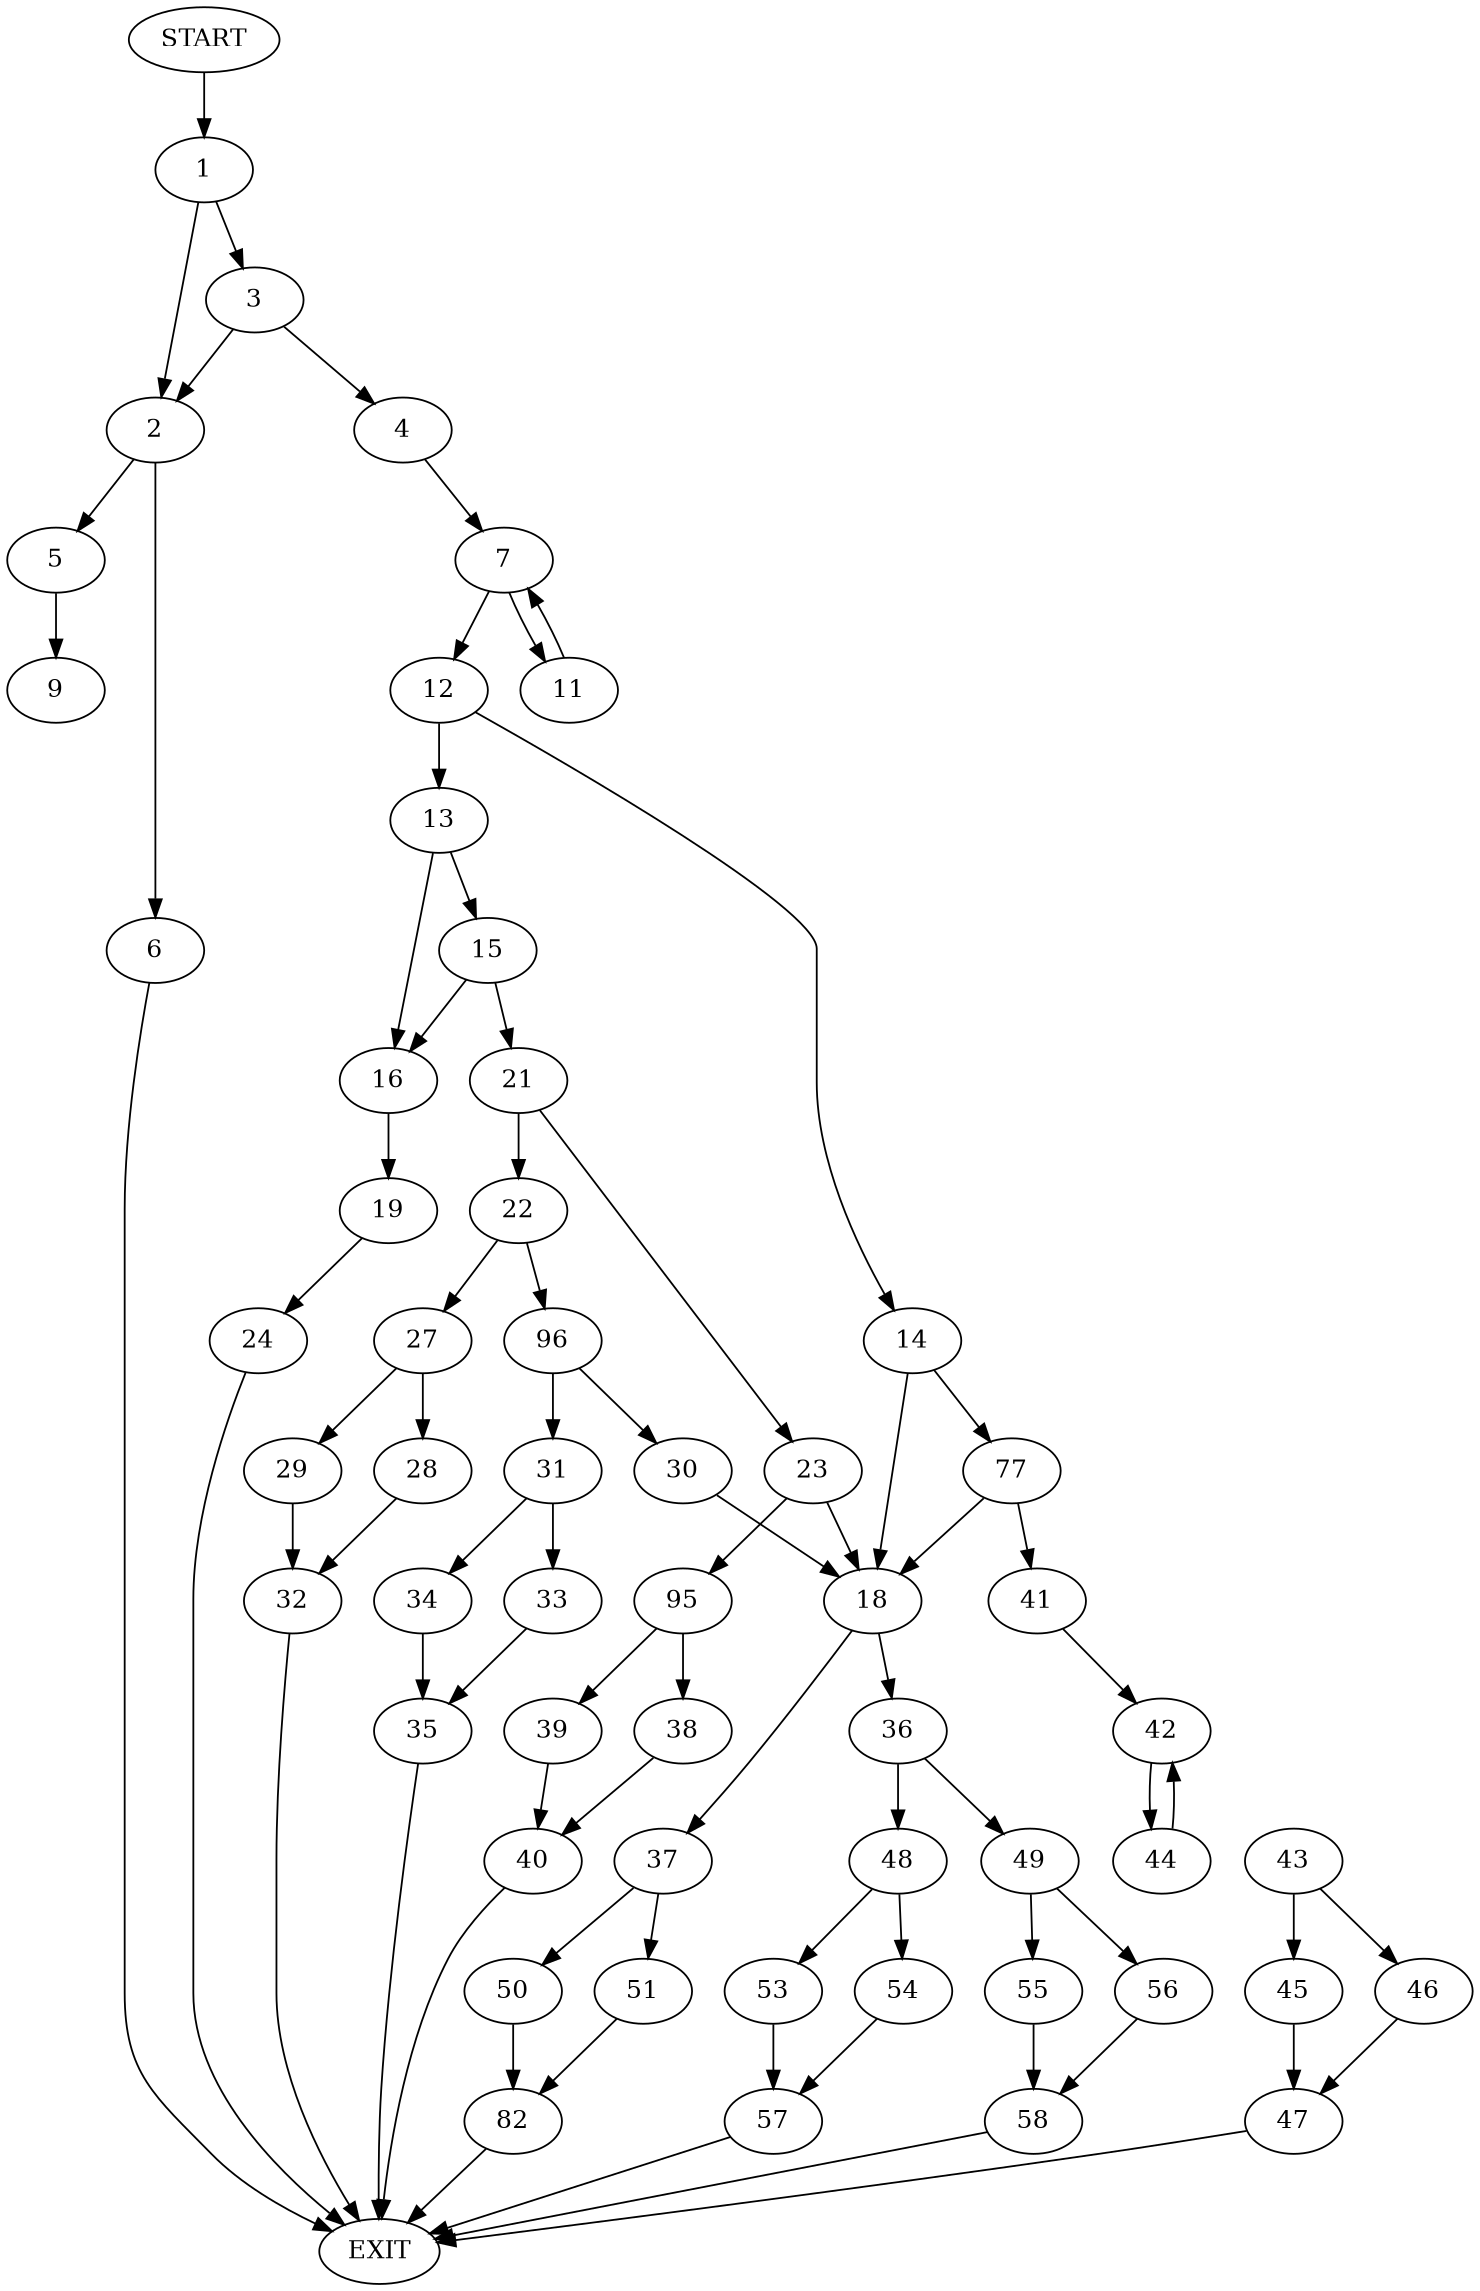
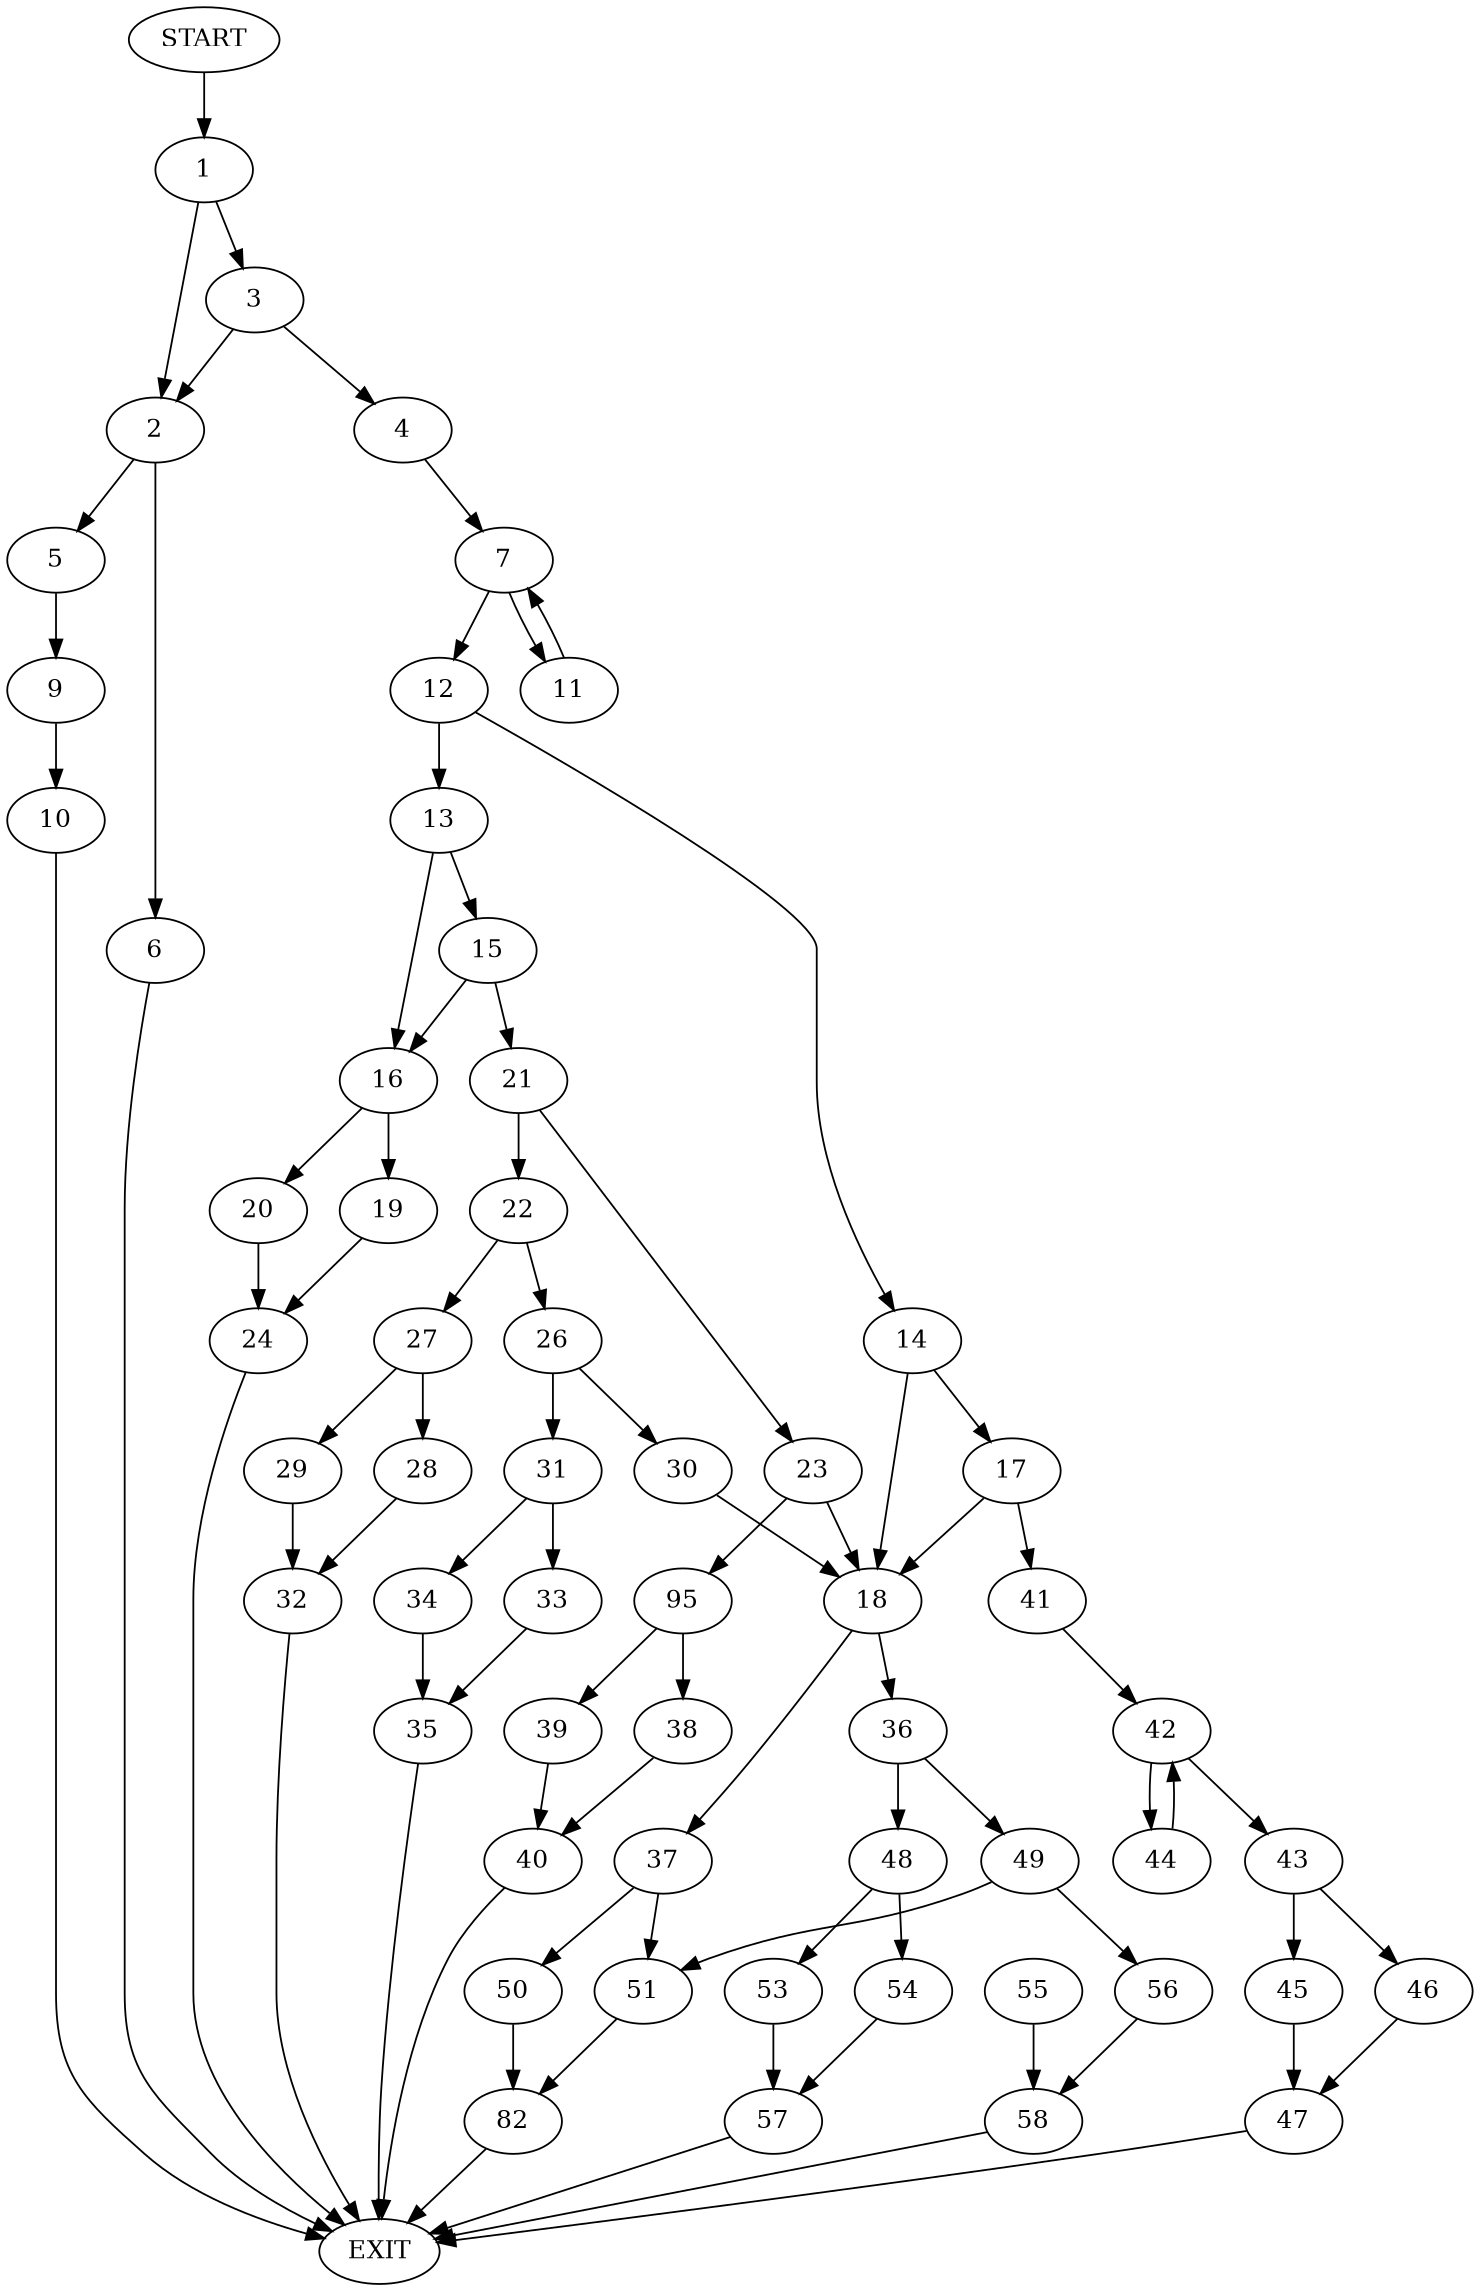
node "10": added
node "20": added
node "96": label "96" -> "26"
node "77": label "77" -> "17"
edge "42" -> "43": added
edge "49" -> "55": now "49" -> "51"
